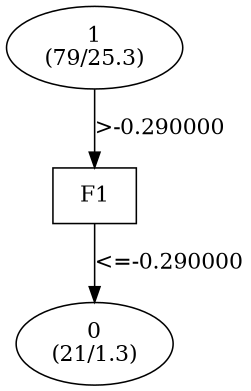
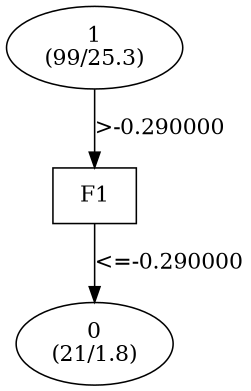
node "1 (79/25.3)": label "1 (79/25.3)" -> "1 (99/25.3)"
node "0 (21/1.3)": label "0 (21/1.3)" -> "0 (21/1.8)"
